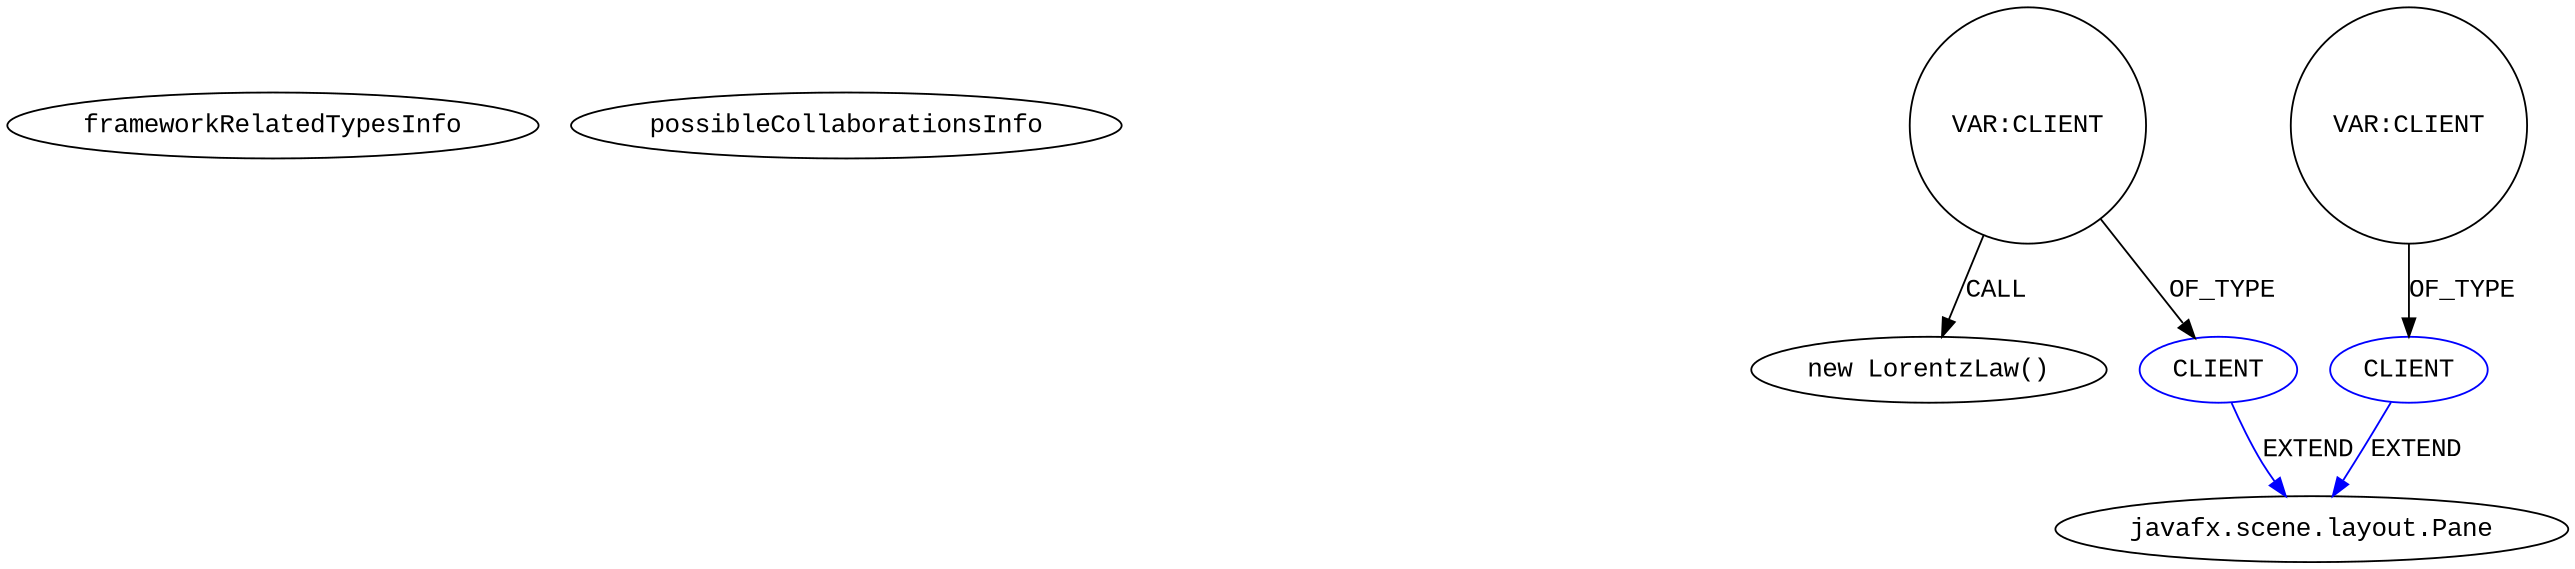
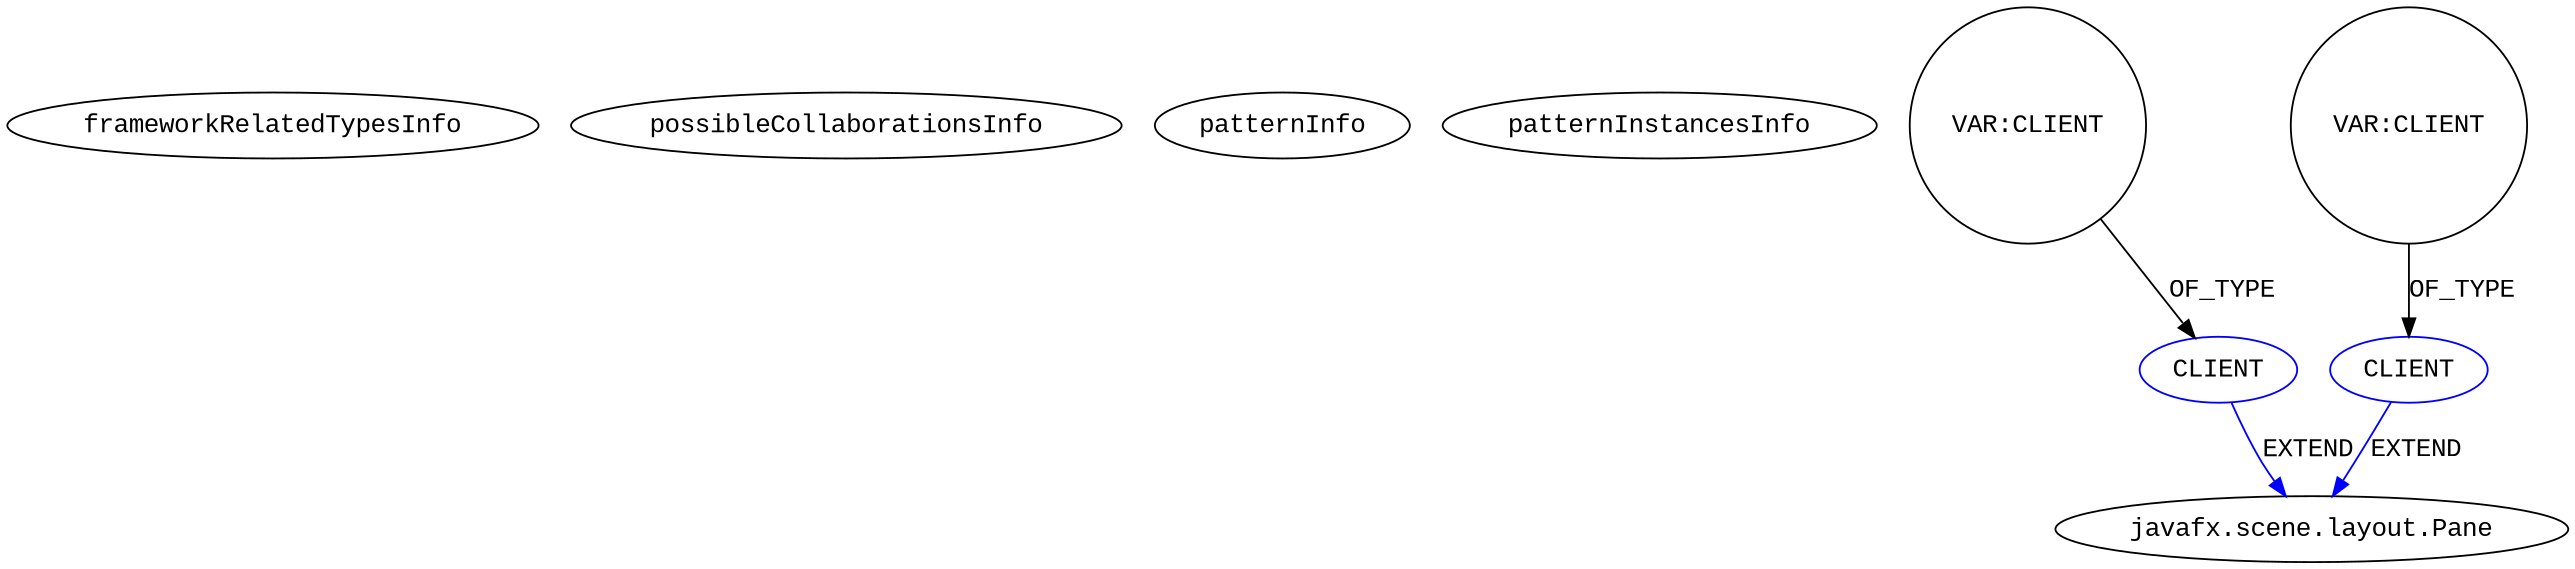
node "patternInfo": added
node "patternInstancesInfo": added
node "new LorentzLaw()": removed
